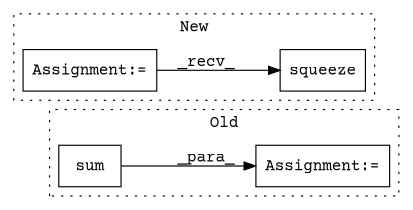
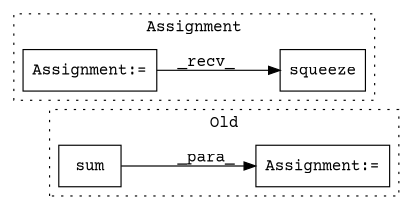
cluster "New": label "New" -> "Assignment"
